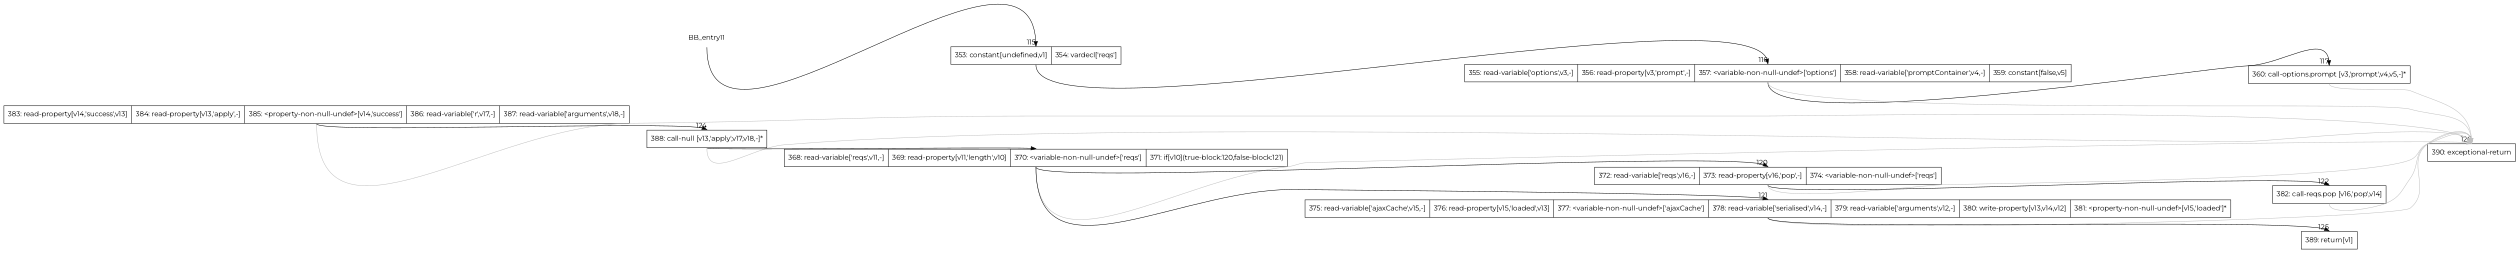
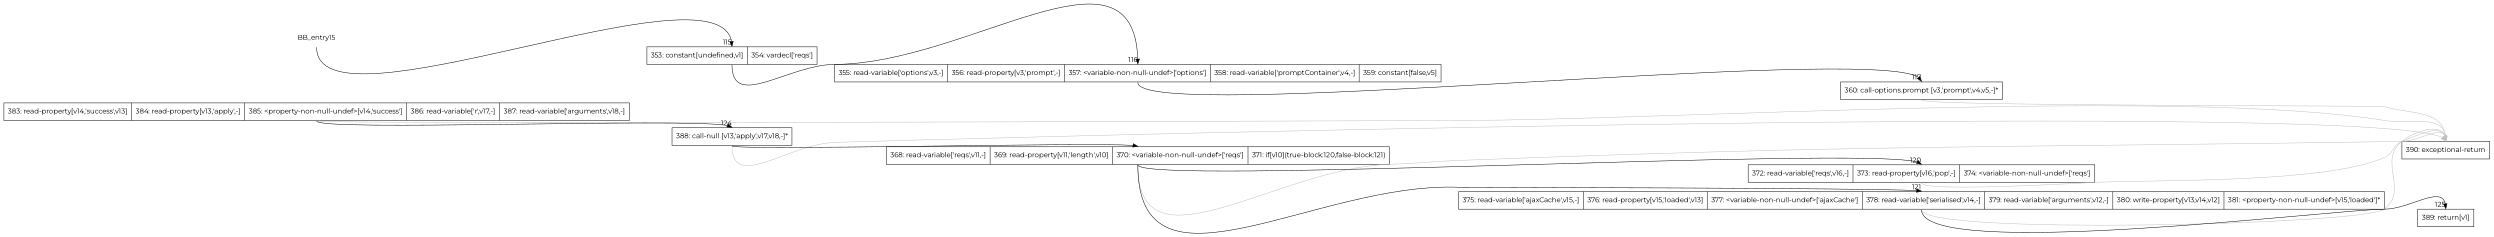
node "BB_entry11": label "BB_entry11" -> "BB_entry15"
edge "355: read-variable['options',v3,-]" -> "390: exceptional-return": removed
node "382: call-reqs.pop [v16,'pop',v14]": removed
